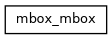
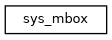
node "mbox_mbox": label "mbox_mbox" -> "sys_mbox"
